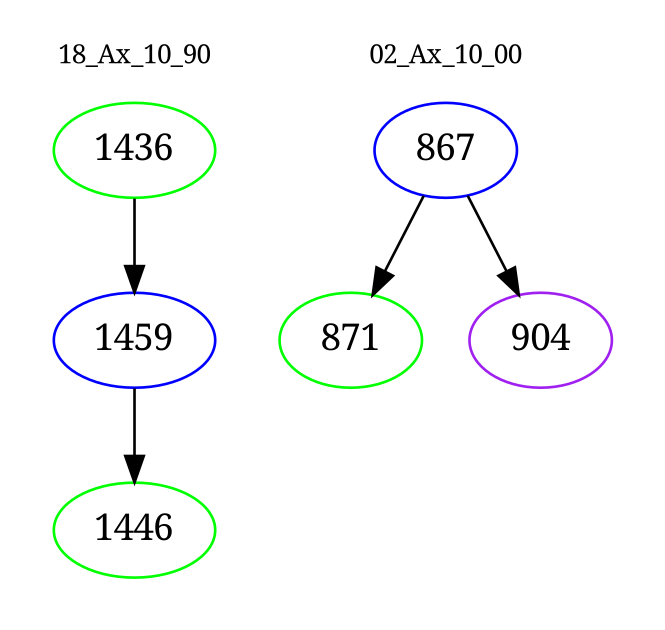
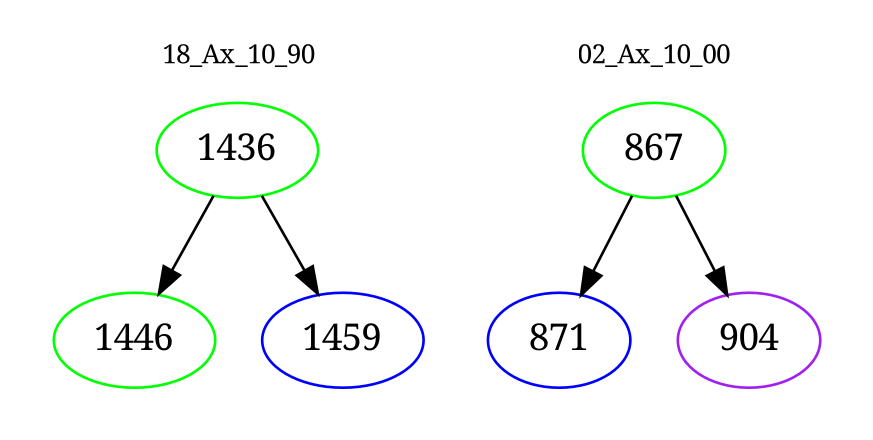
node "867": color blue -> green
node "871": color green -> blue
edge "1459" -> "1446": now "1436" -> "1446"
